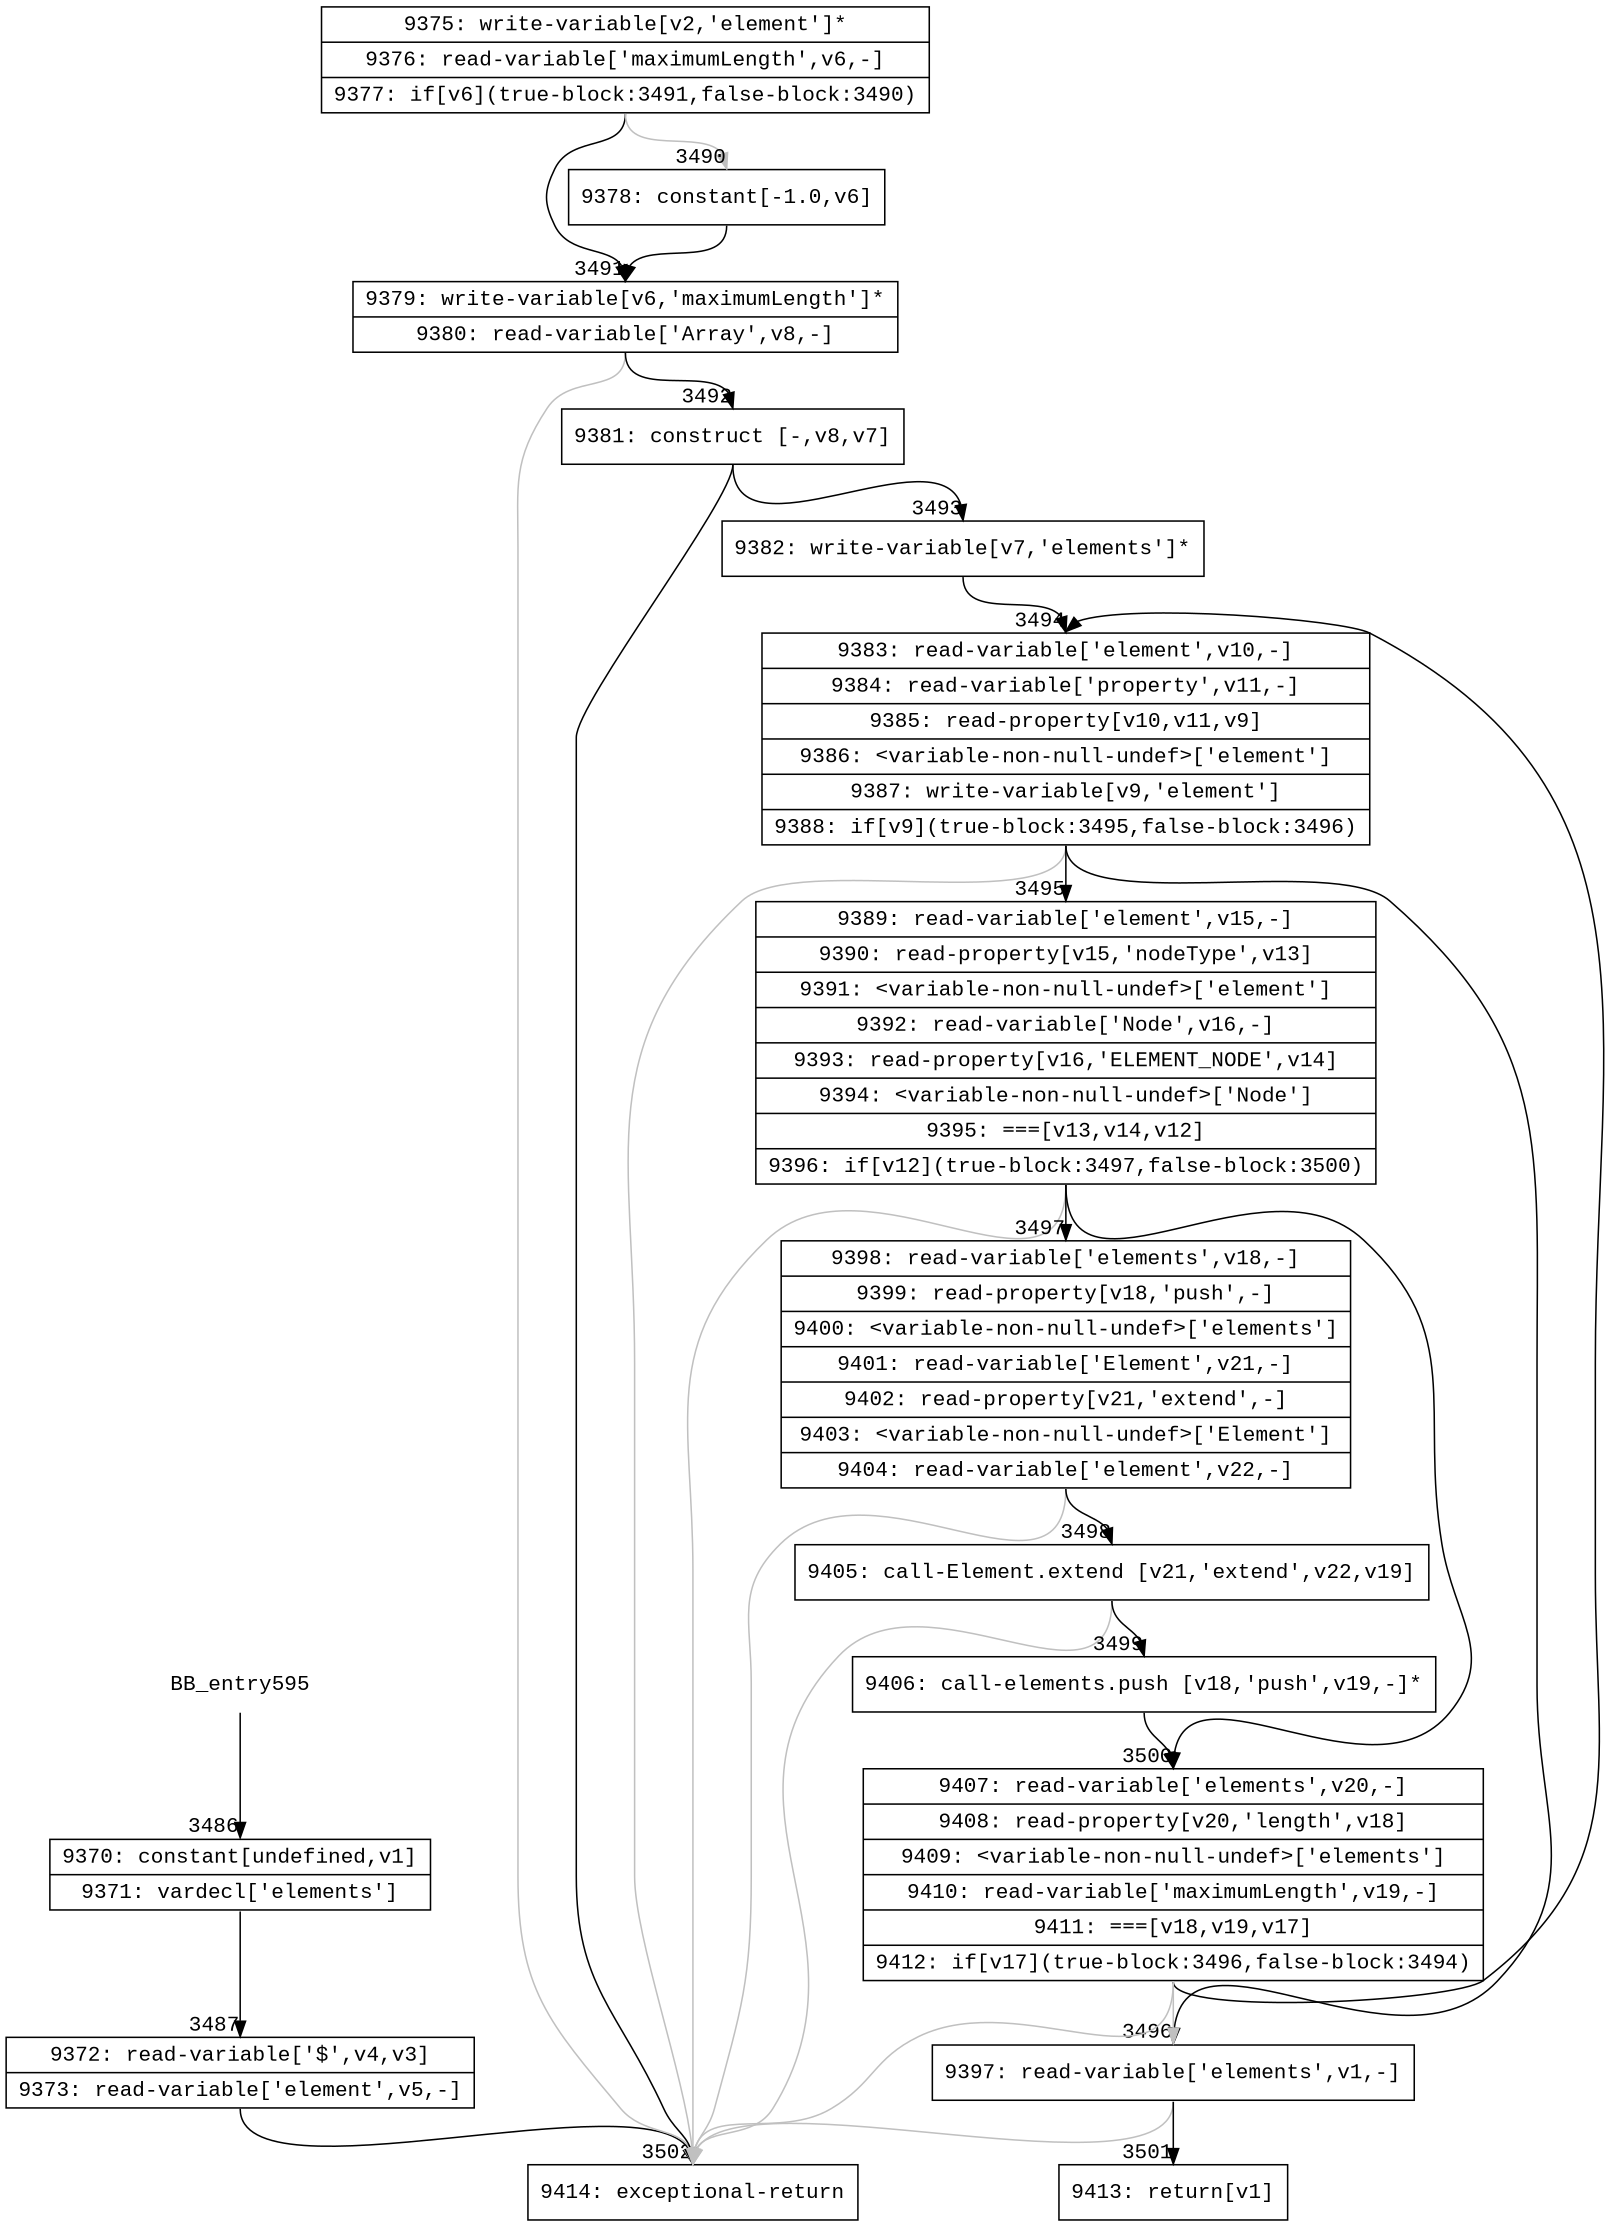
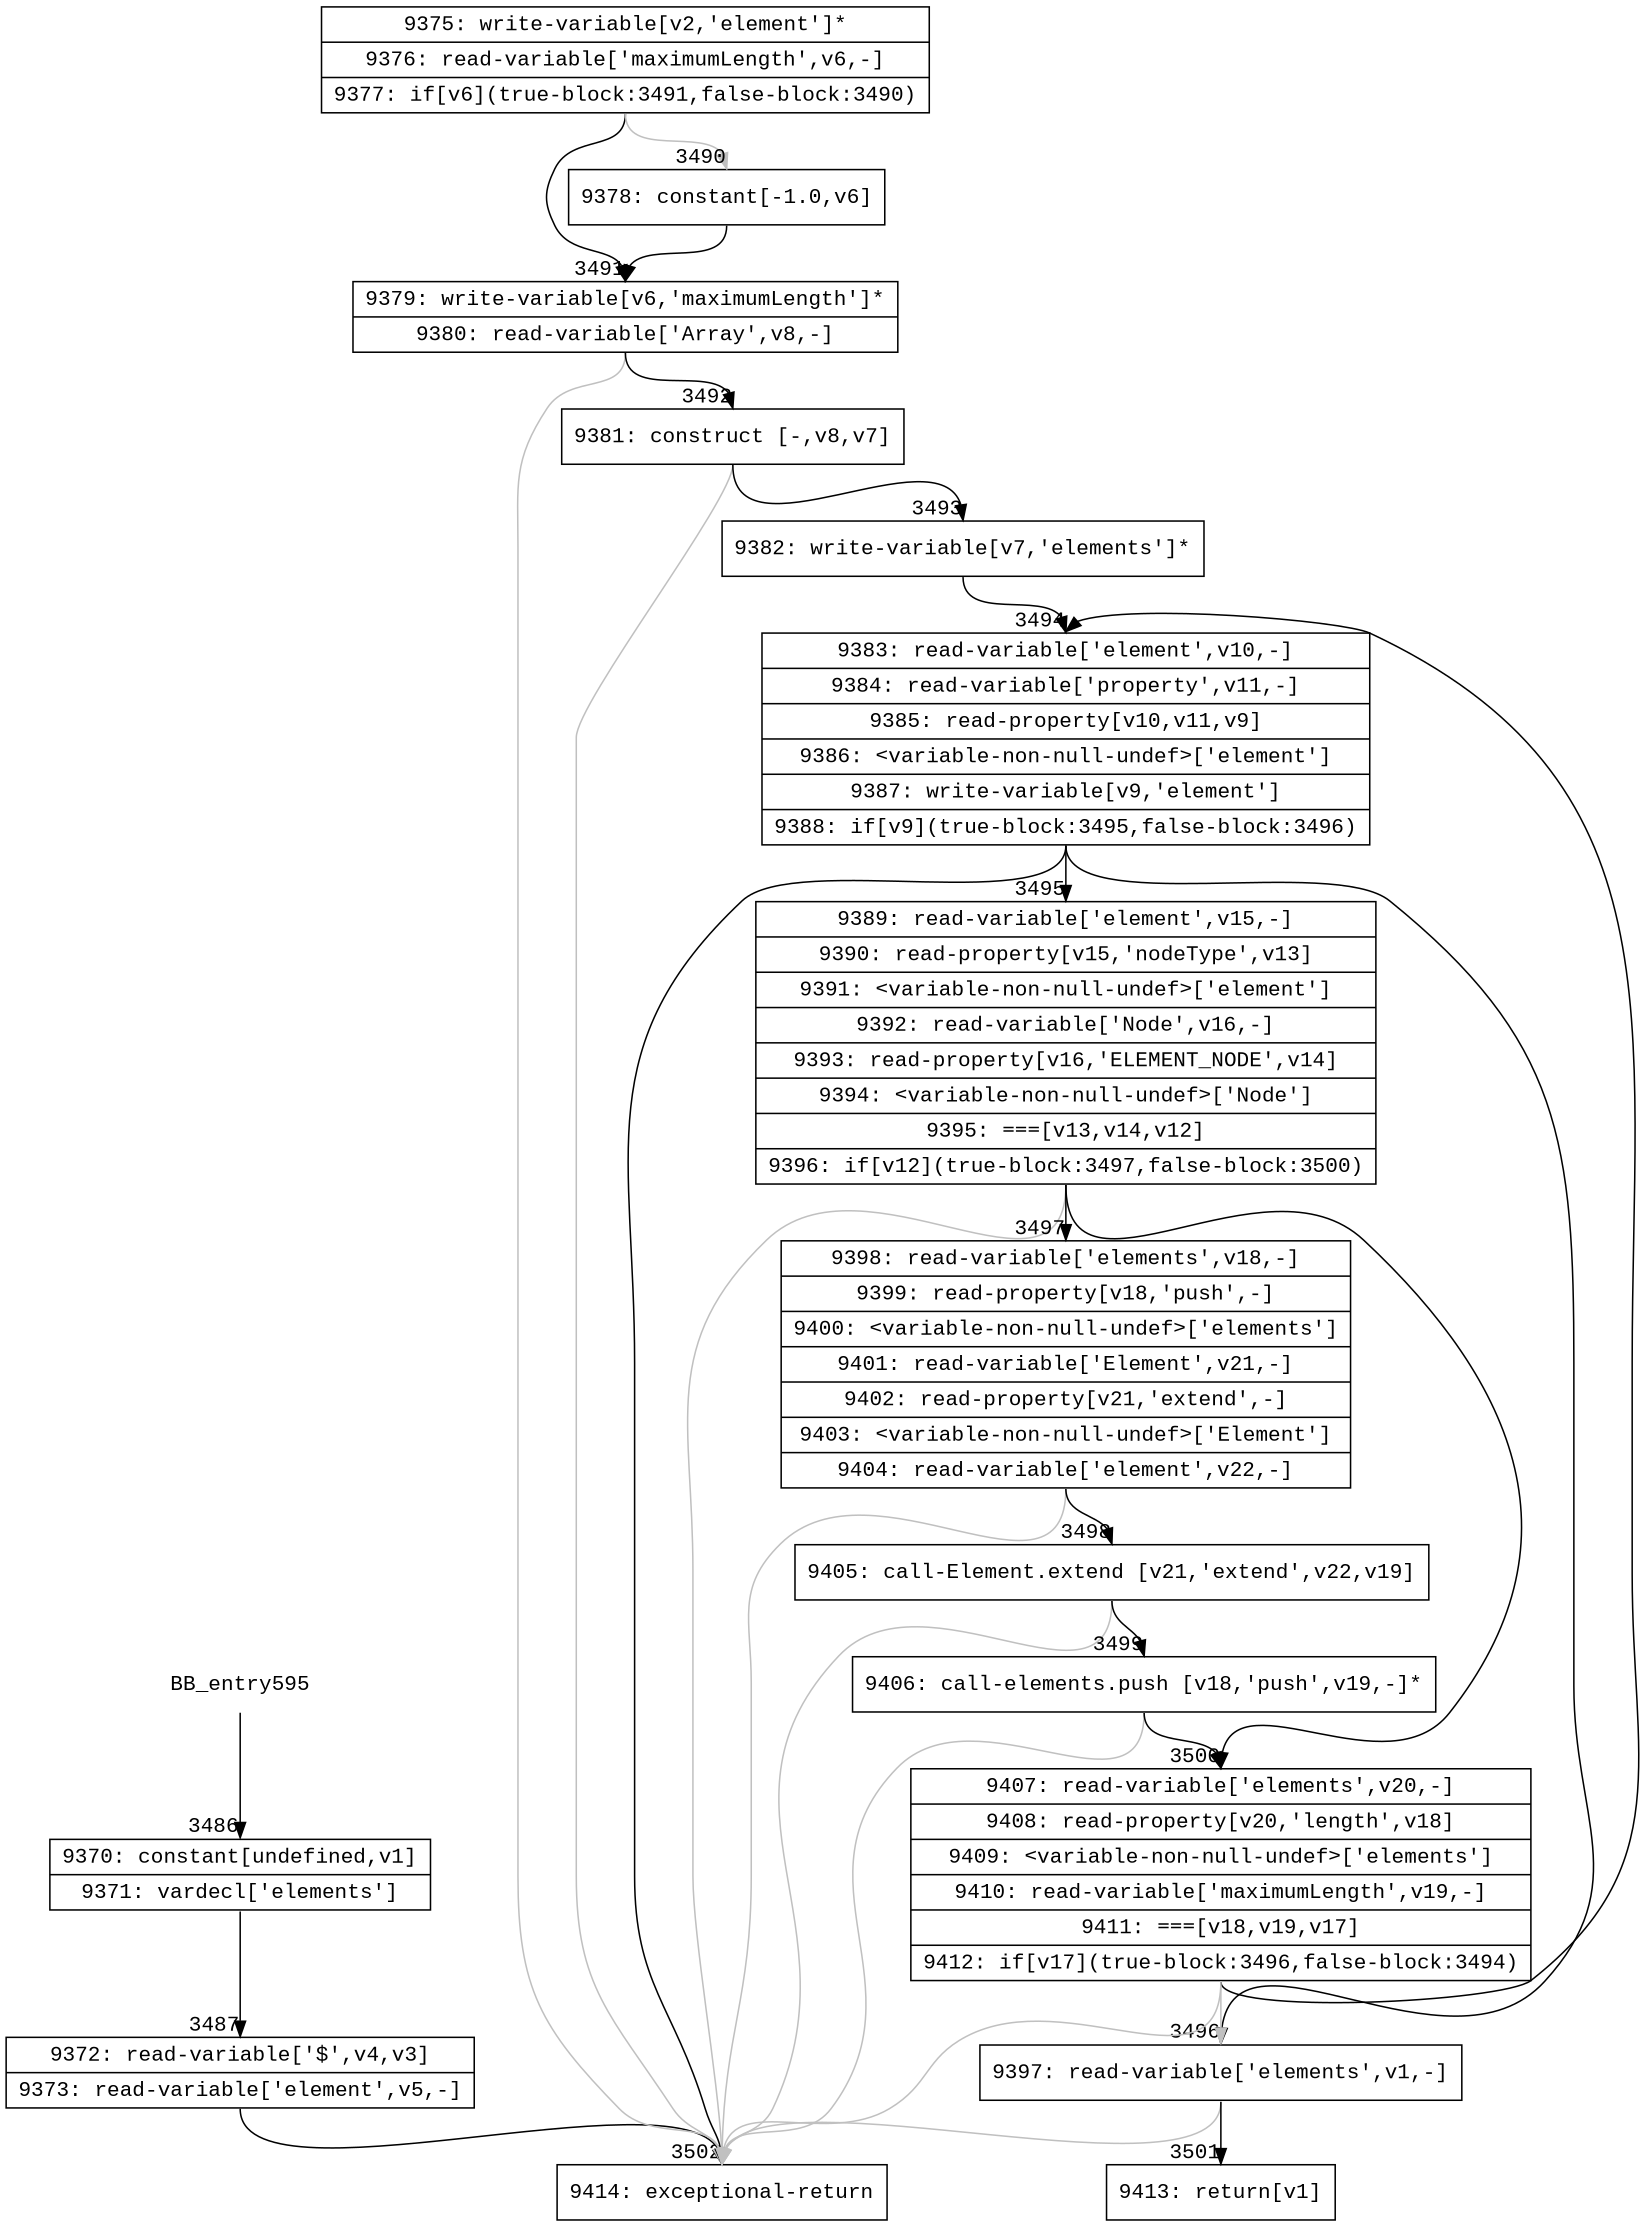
edge "9381: construct [-,v8,v7]" -> "9414: exceptional-return": color black -> gray
edge "9383: read-variable['element',v10,-]" -> "9414: exceptional-return": color gray -> black
edge "9406: call-elements.push [v18,'push',v19,-]*" -> "9414: exceptional-return": added
